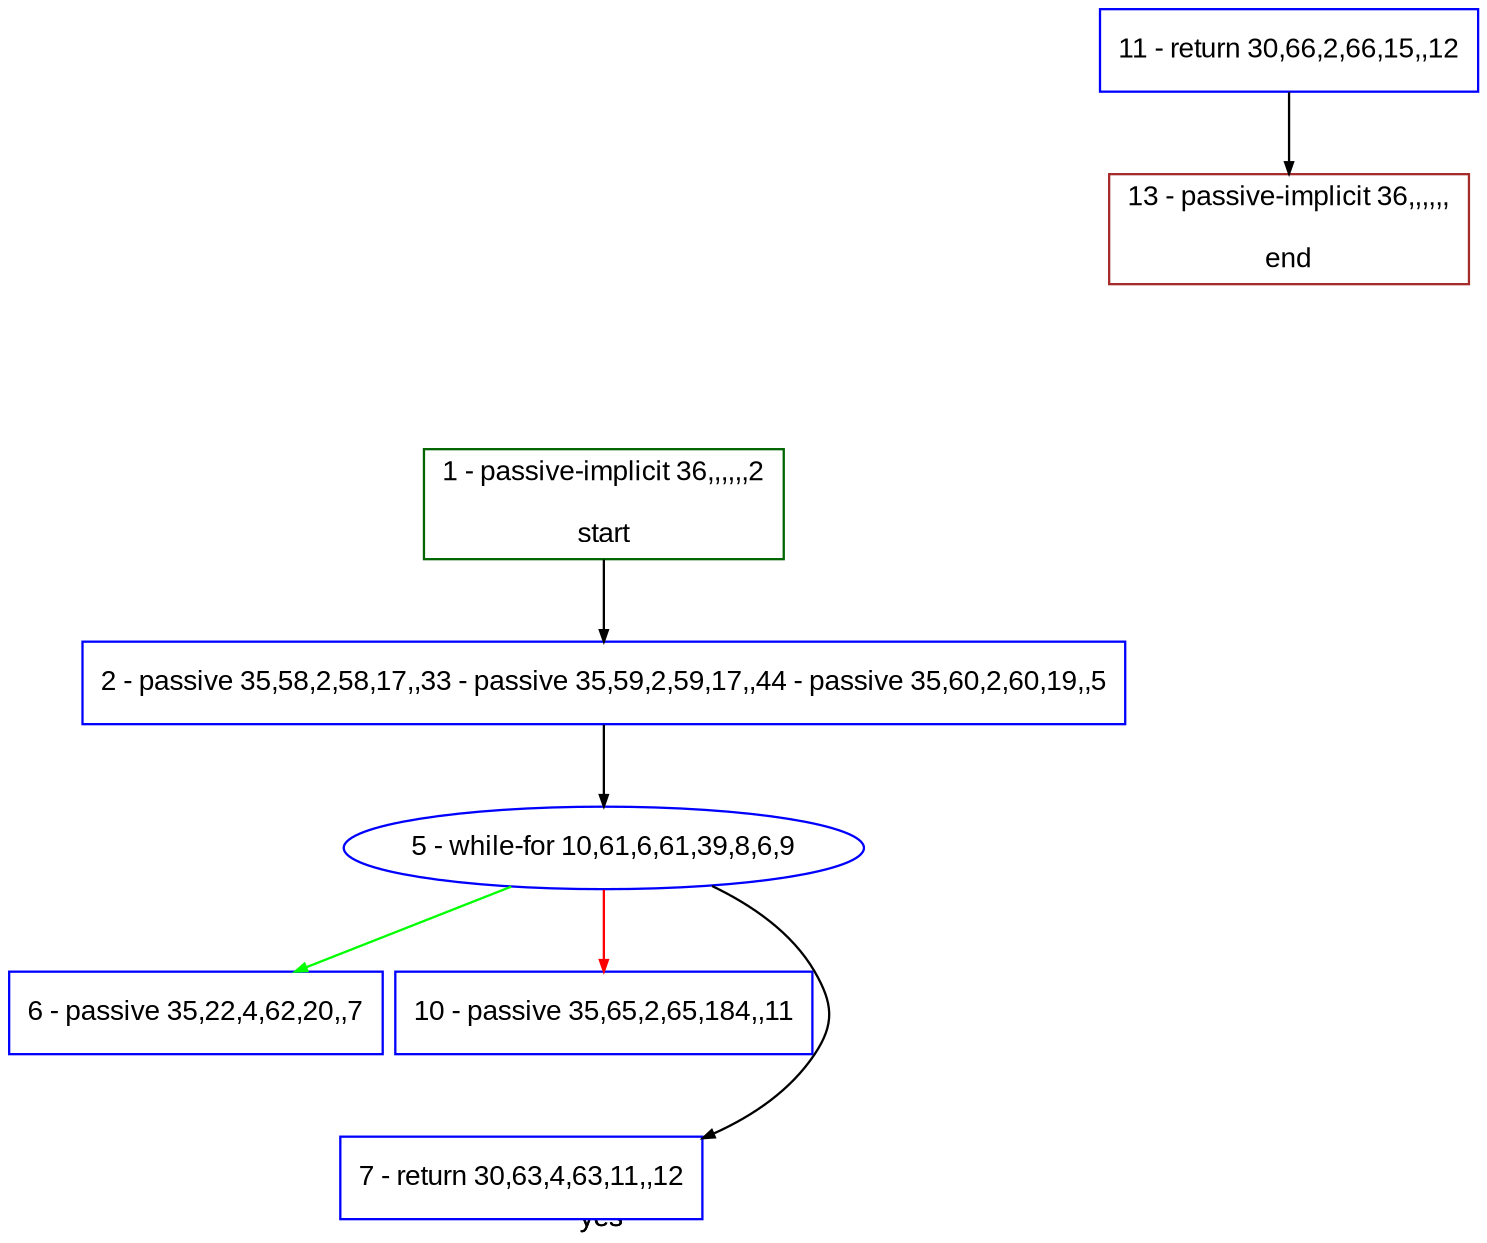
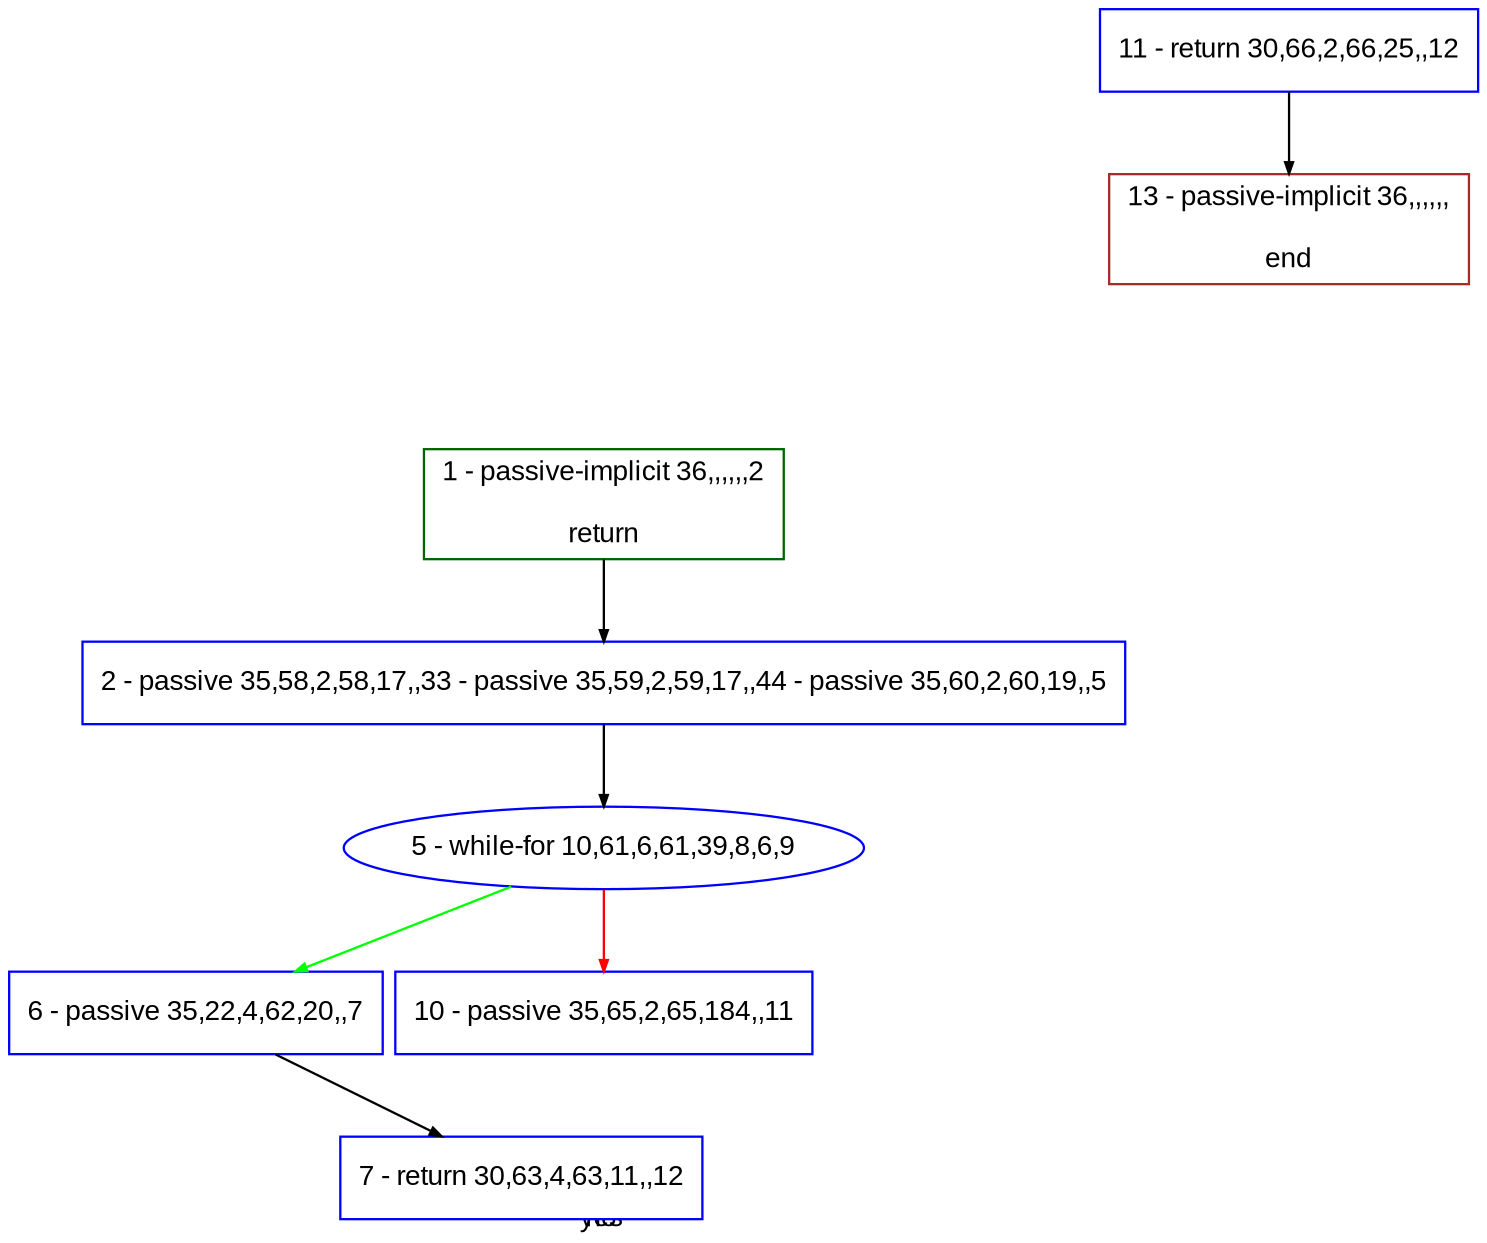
node "11 - return 30,66,2,66,15,,12": label "11 - return 30,66,2,66,15,,12" -> "11 - return 30,66,2,66,25,,12"
node "1 - passive-implicit 36,,,,,,2 start": label "1 - passive-implicit 36,,,,,,2 start" -> "1 - passive-implicit 36,,,,,,2 return"
edge "5 - while-for 10,61,6,61,39,8,6,9" -> "7 - return 30,63,4,63,11,,12": now "6 - passive 35,22,4,62,20,,7" -> "7 - return 30,63,4,63,11,,12"
edge "5 - while-for 10,61,6,61,39,8,6,9" -> "10 - passive 35,65,2,65,184,,11": label "yes" -> "no"
